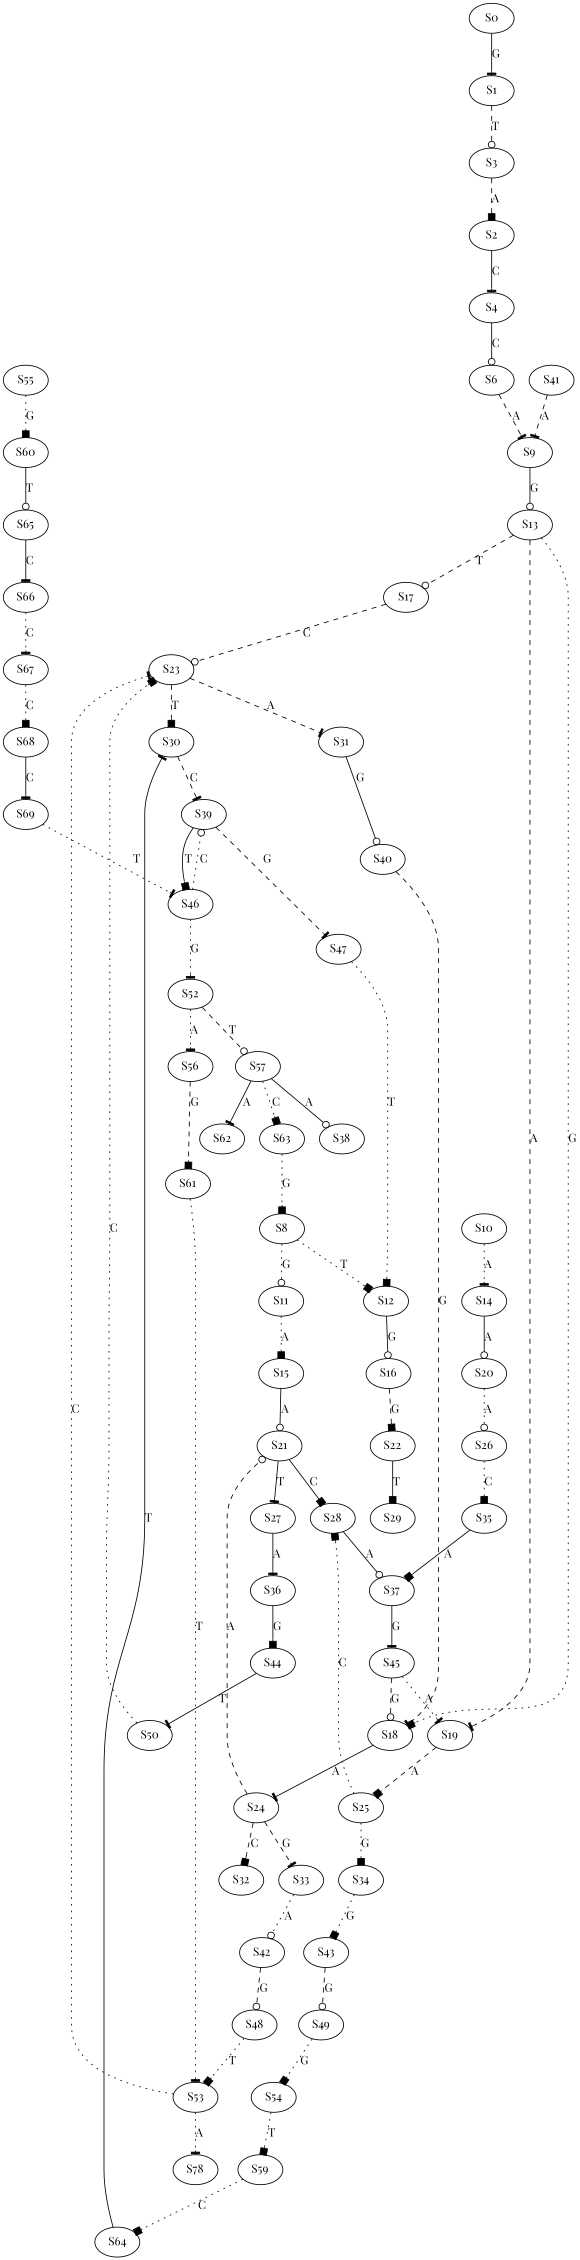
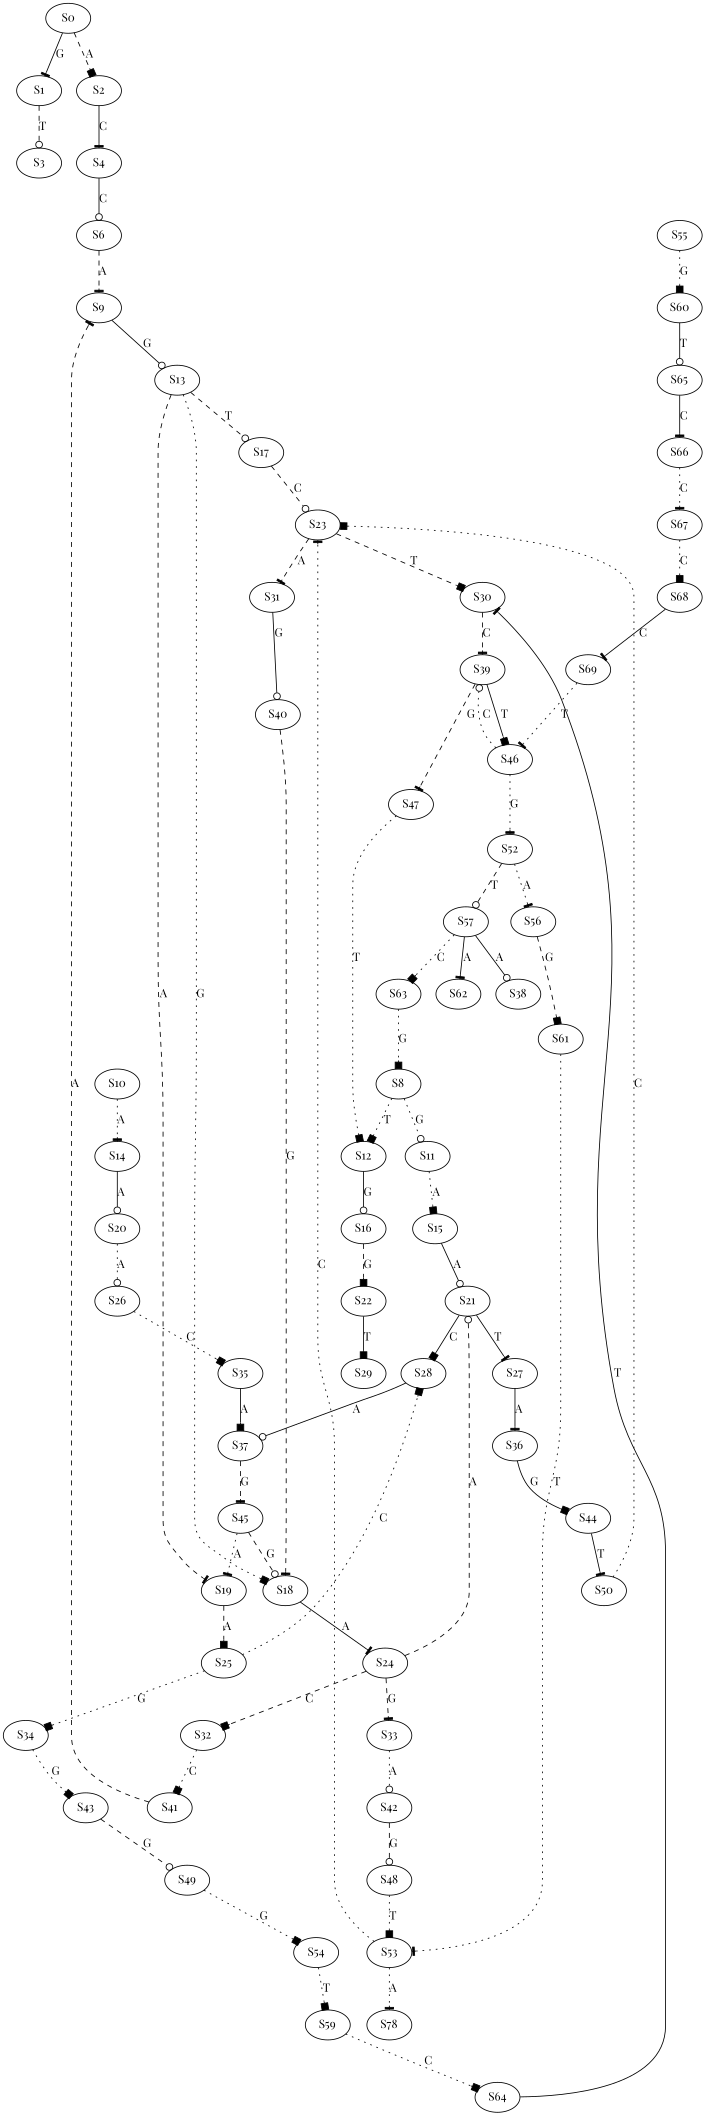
edge "S3" -> "S2": now "S0" -> "S2"
edge "S37" -> "S45": style solid -> dashed
edge "S32" -> "S41": added, label "C"
